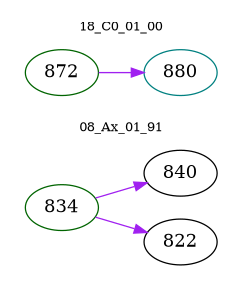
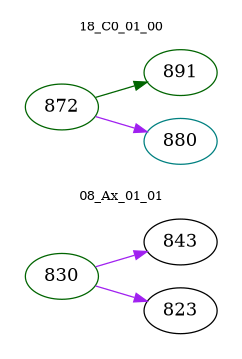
node "891": added
cluster "08_Ax_01_91": label "08_Ax_01_91" -> "08_Ax_01_01"
node "840": label "840" -> "843"
node "834": label "834" -> "830"
node "822": label "822" -> "823"
